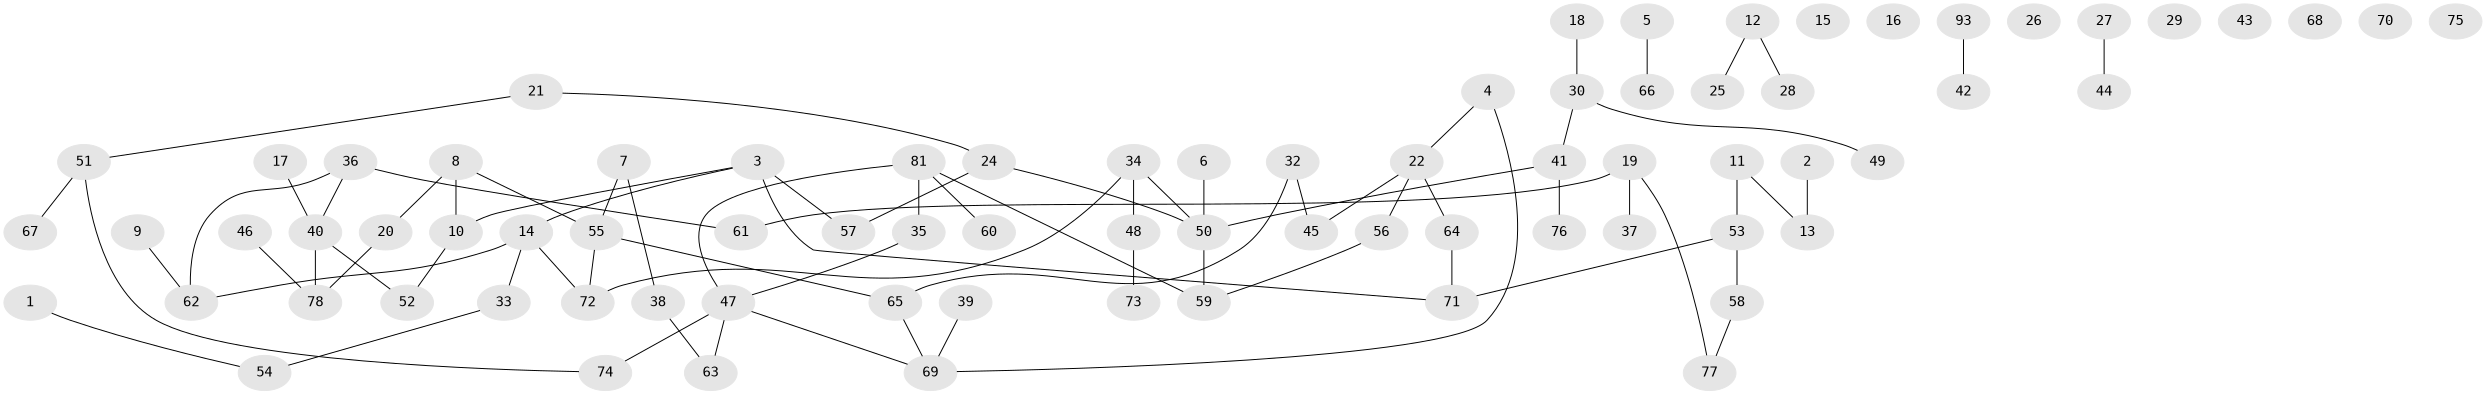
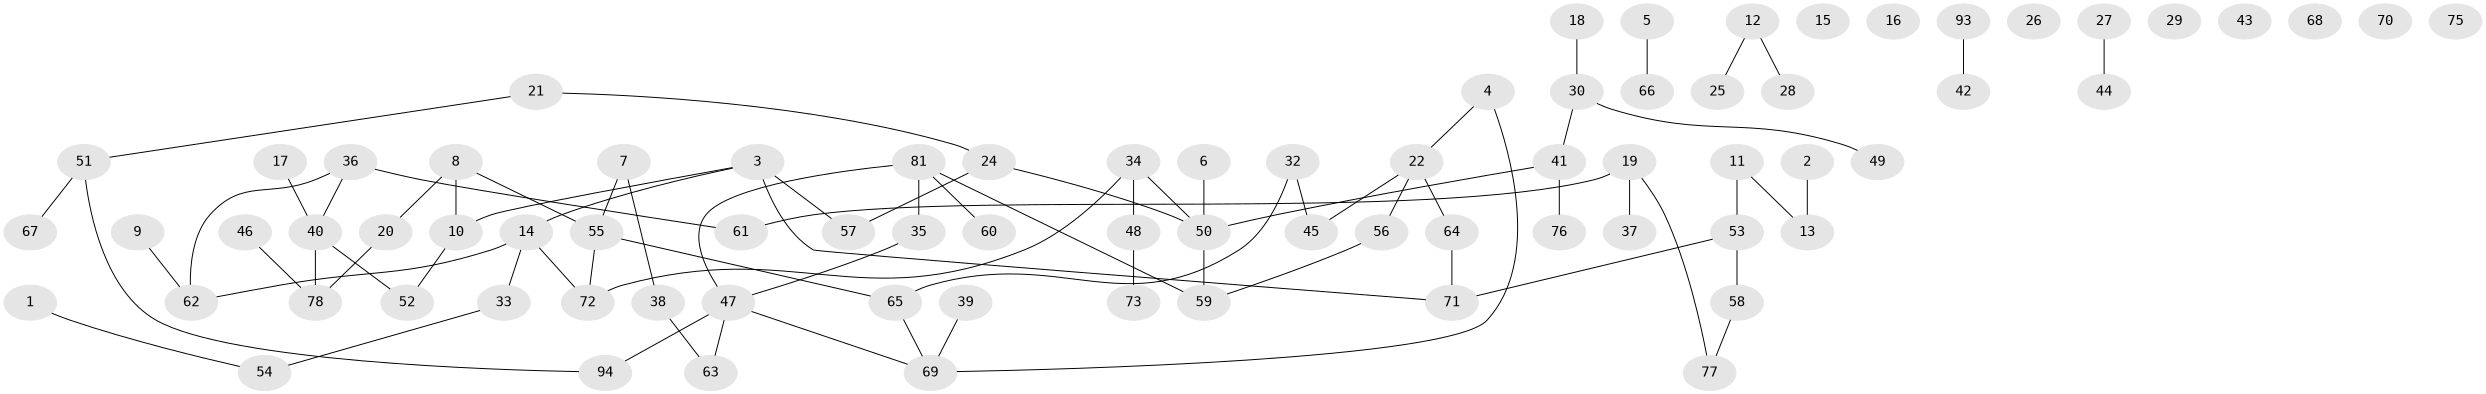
node "74": label "74" -> "94"
